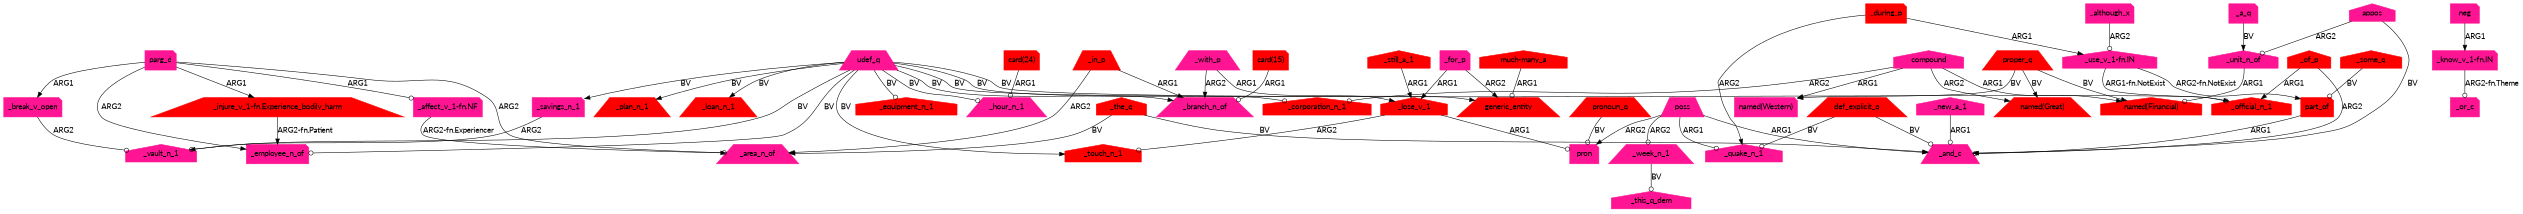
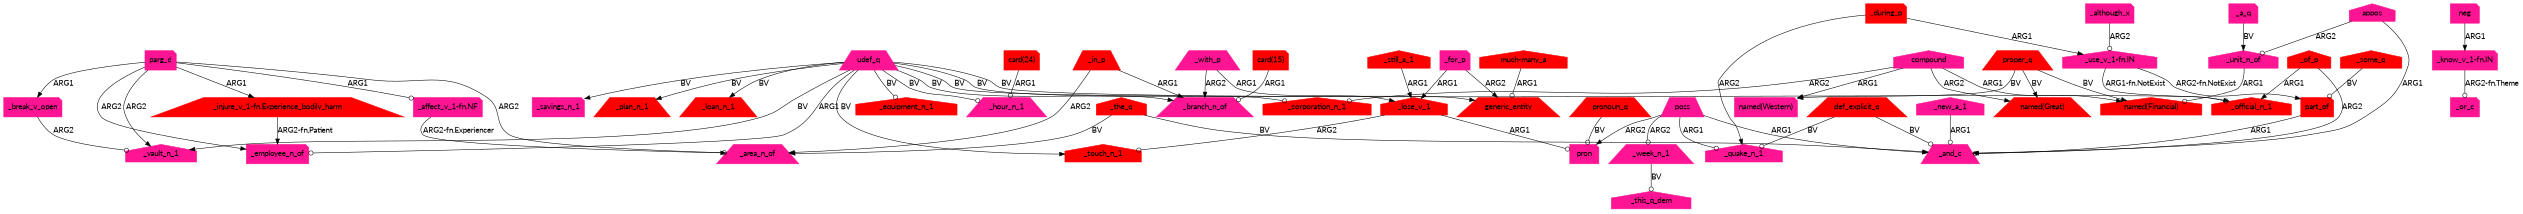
edge "appos" -> "_and_c": label "BV" -> "ARG1"
edge "udef_q" -> "_employee_n_of": label "BV" -> "ARG1"
edge "udef_q" -> "_vault_n_1": arrowhead odot -> normal
edge "_savings_n_1" -> "_vault_n_1": now "parg_d" -> "_vault_n_1"
